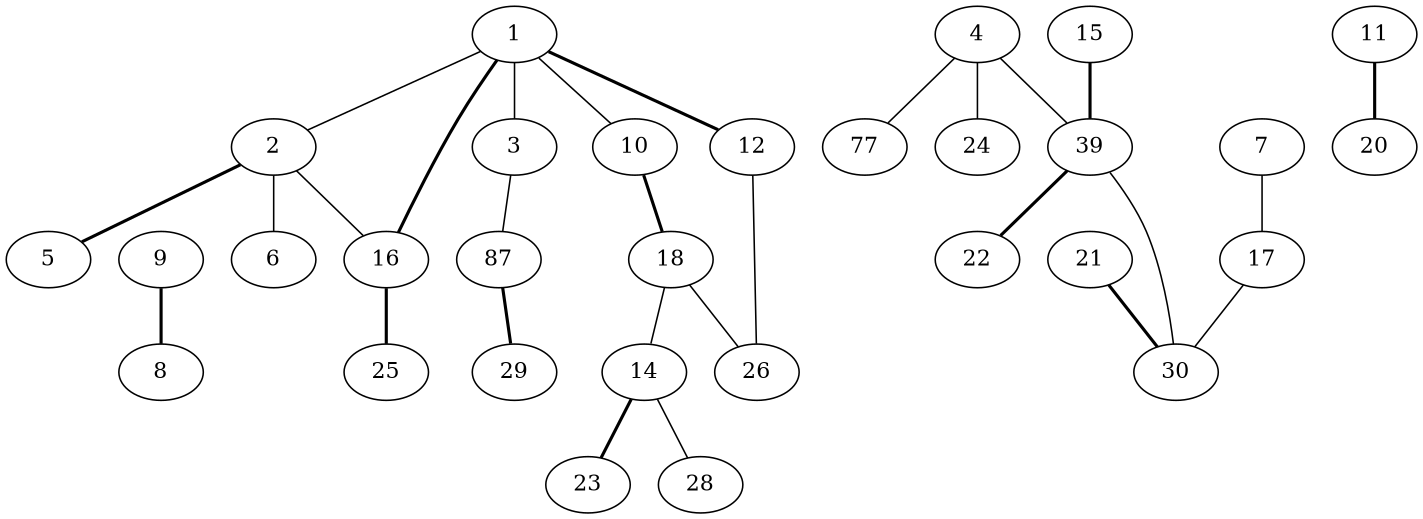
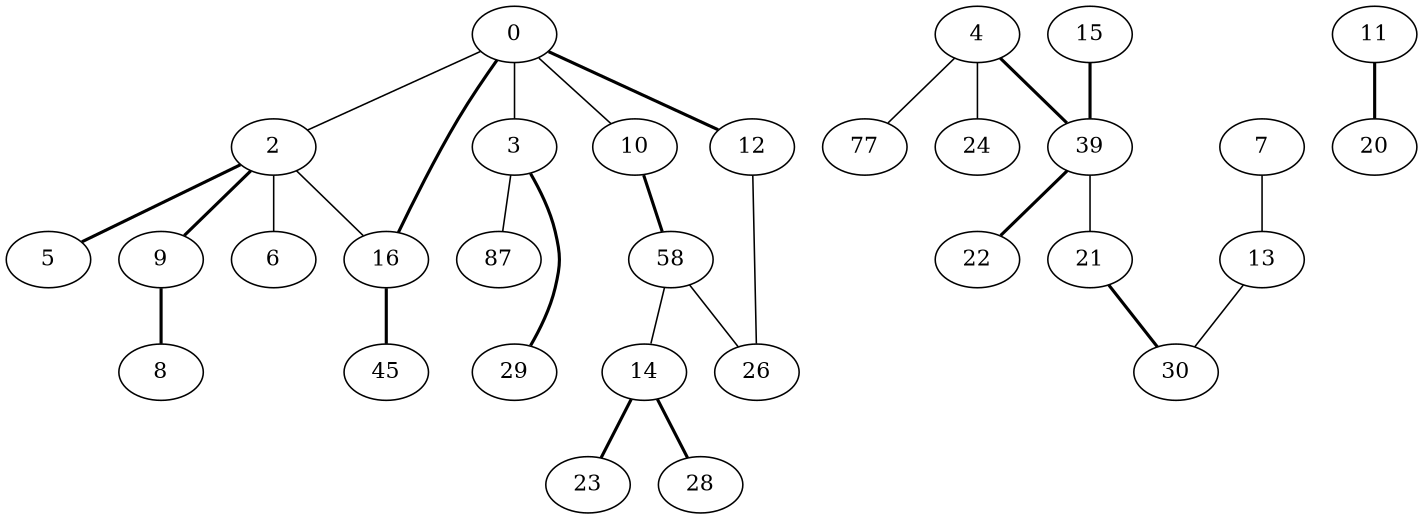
node "1": label "1" -> "0"
edge "4" -- "39": style solid -> bold
edge "2" -- "9": added
edge "39" -- "30": now "39" -- "21"
node "18": label "18" -> "58"
node "17": label "17" -> "13"
edge "87" -- "29": now "3" -- "29"
node "25": label "25" -> "45"
edge "14" -- "28": style solid -> bold
